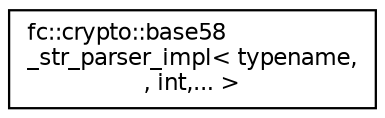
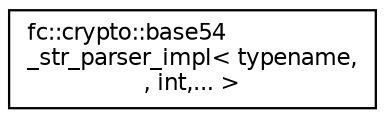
node "fc::crypto::base58 _str_parser_impl< typename, , int,... >": label "fc::crypto::base58 _str_parser_impl< typename, , int,... >" -> "fc::crypto::base54 _str_parser_impl< typename, , int,... >"
